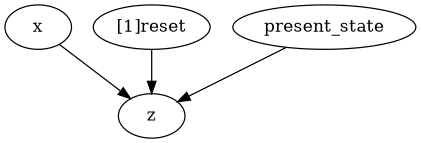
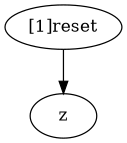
node "x": removed
node "present_state": removed
